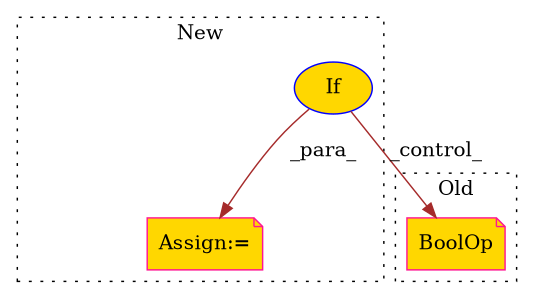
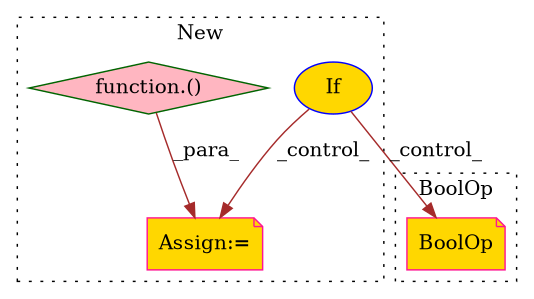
node "function.()": added
edge "If" -> "Assign:=": label "_para_" -> "_control_"
cluster "Old": label "Old" -> "BoolOp"
